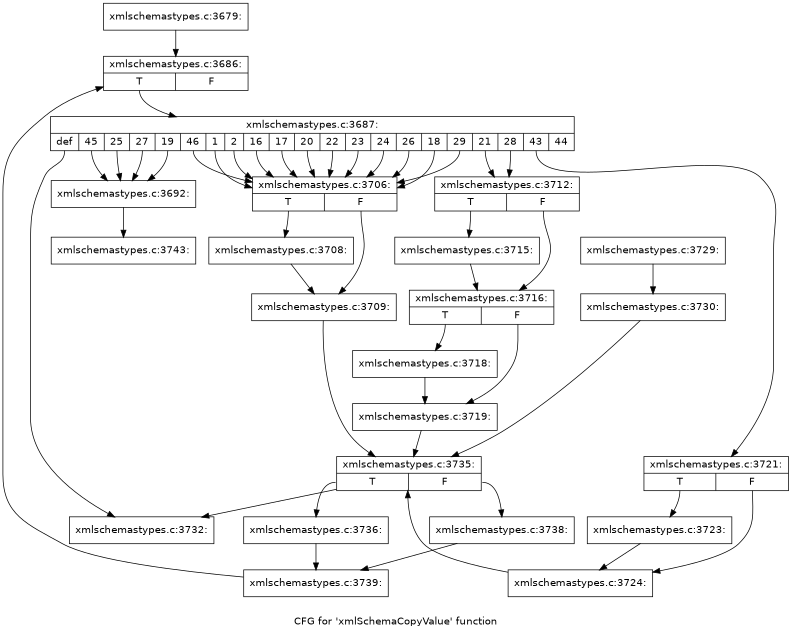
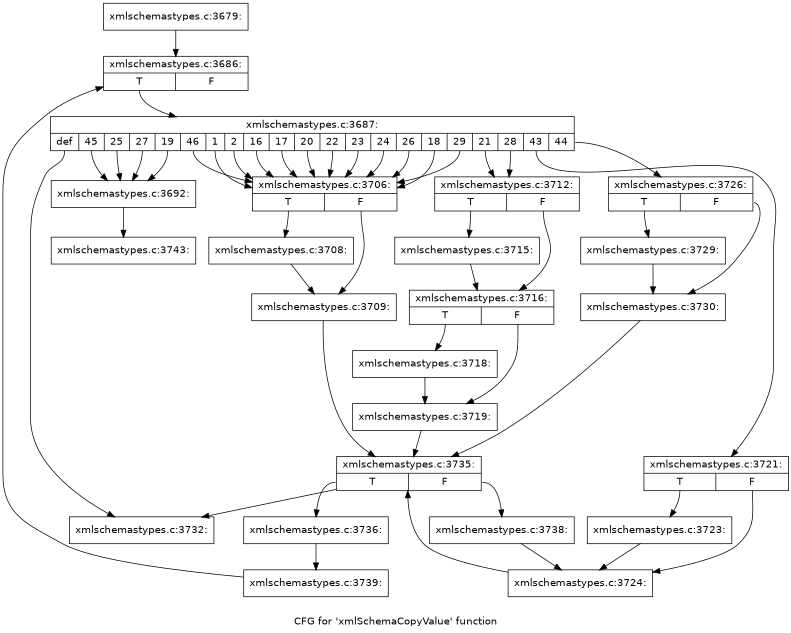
node "xmlschemastypes.c:3726:": added
edge "xmlschemastypes.c:3738:" -> "xmlschemastypes.c:3739:": now "xmlschemastypes.c:3738:" -> "xmlschemastypes.c:3724:"
